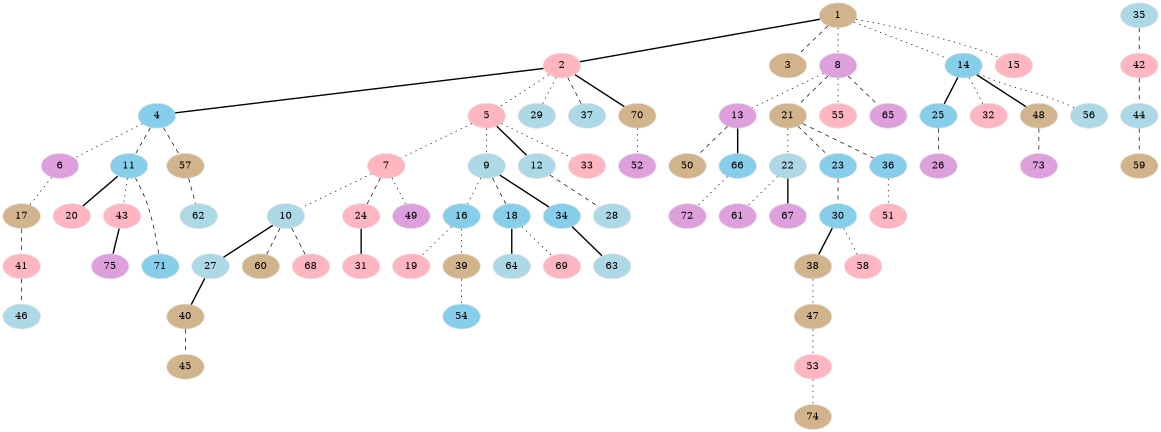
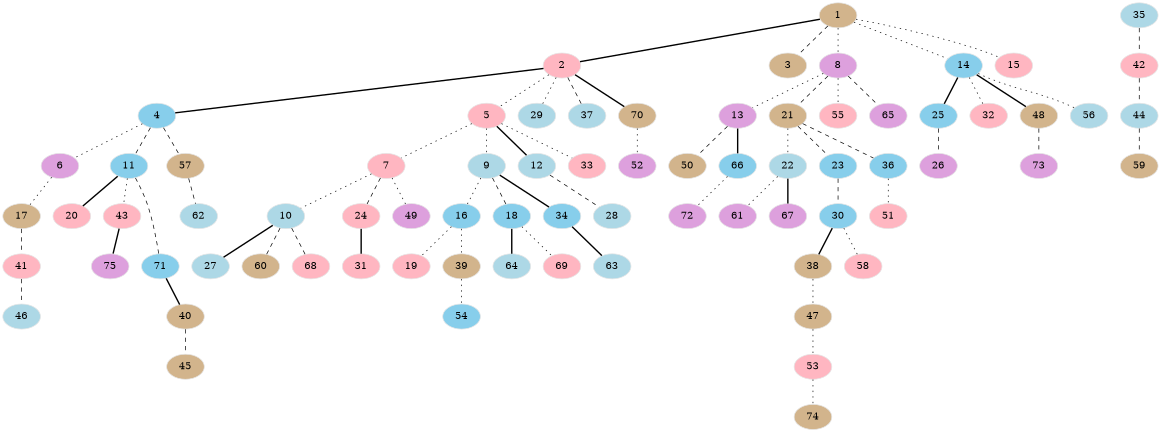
edge "27" -- "40": now "71" -- "40"
